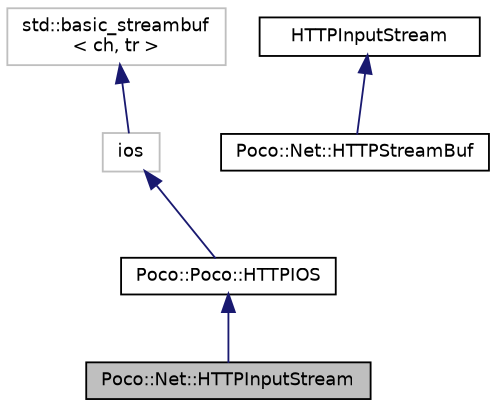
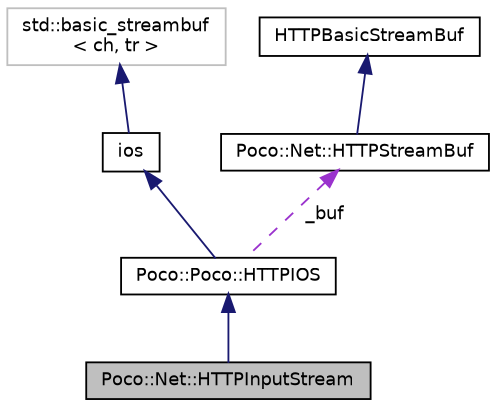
node "HTTPInputStream": label "HTTPInputStream" -> "HTTPBasicStreamBuf"
node "ios": color grey75 -> black
edge "Poco::Poco::HTTPIOS" -> "Poco::Net::HTTPStreamBuf": added, label "_buf"
